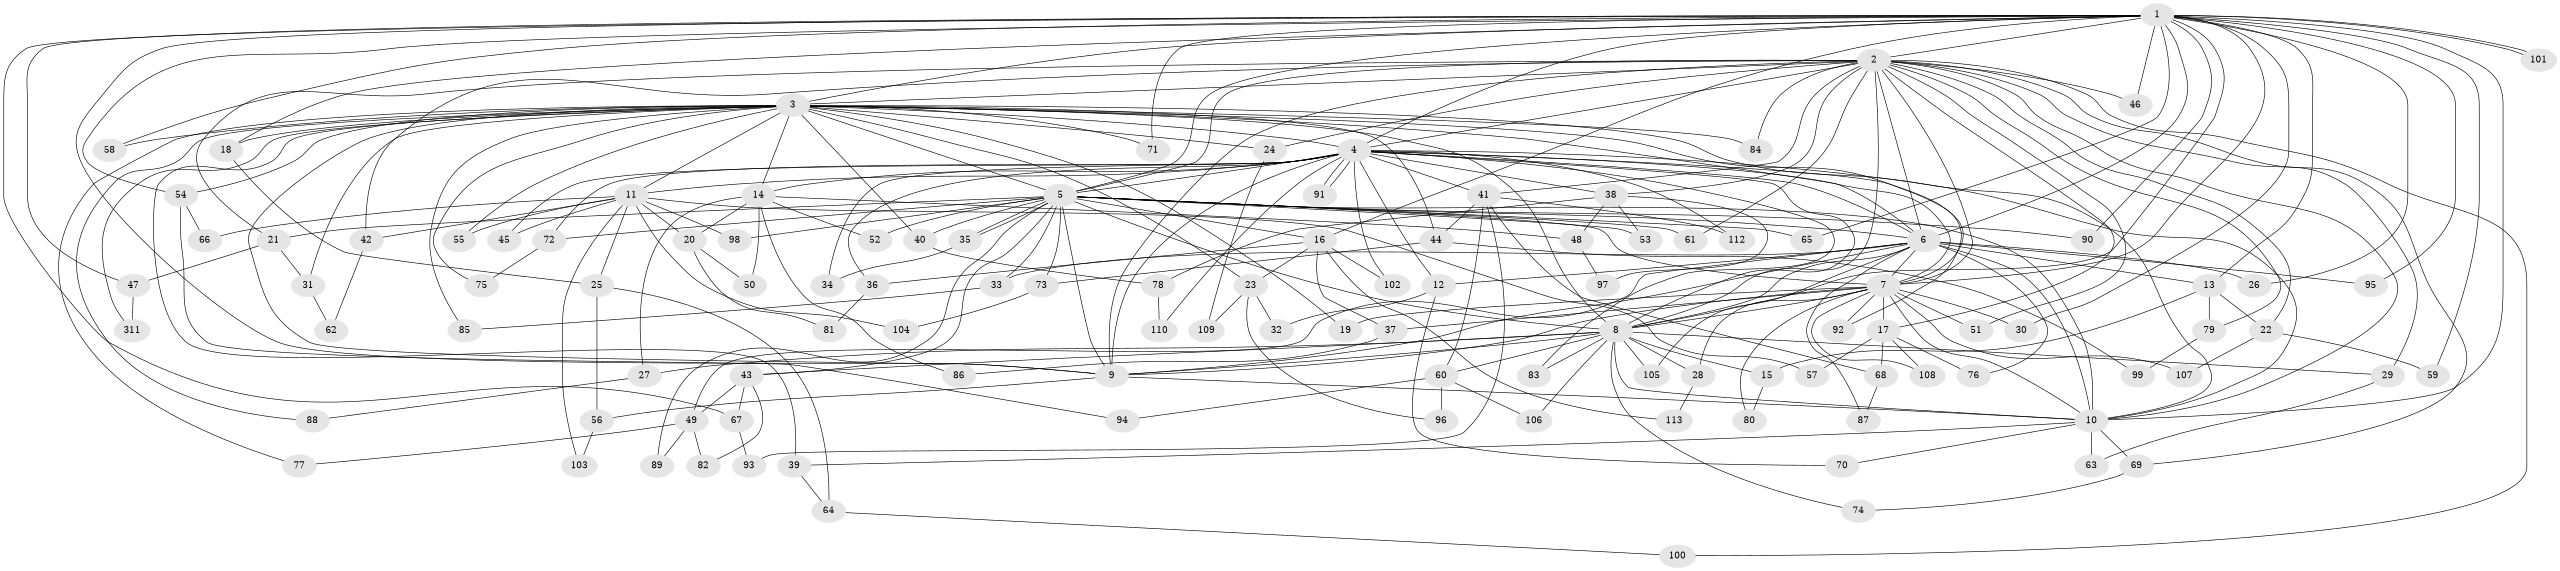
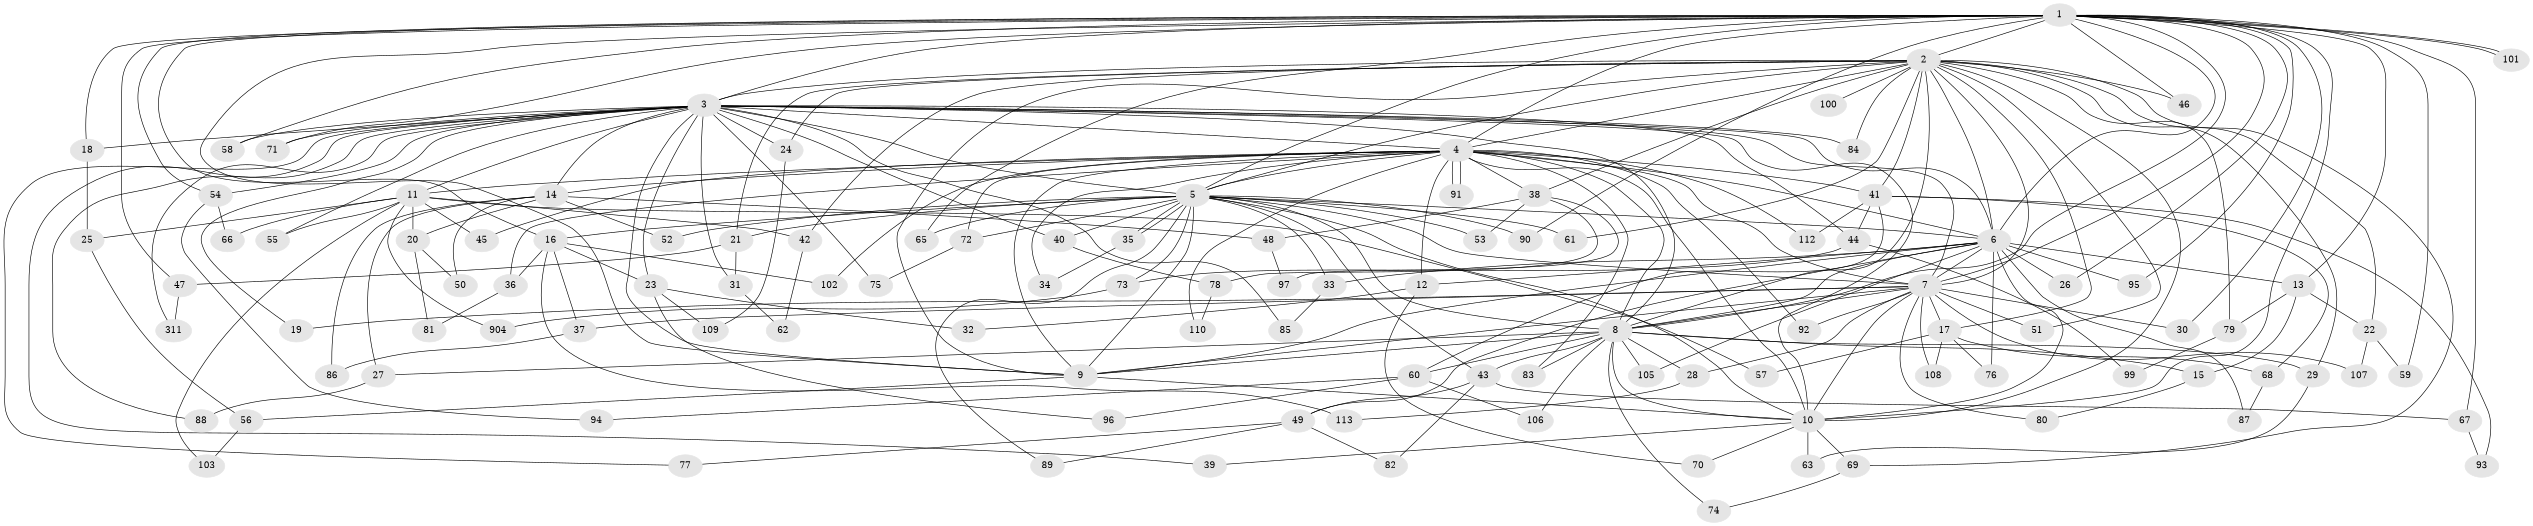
node "98": removed
node "104": label "104" -> "904"
node "64": removed
